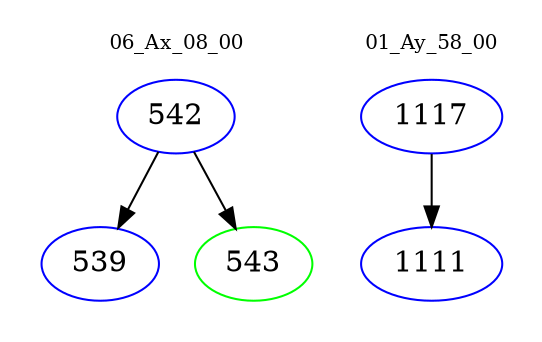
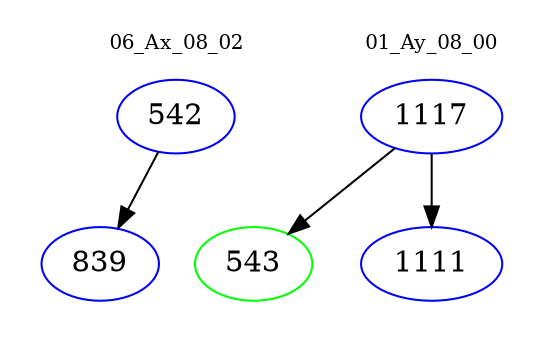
cluster "06_Ax_08_00": label "06_Ax_08_00" -> "06_Ax_08_02"
cluster "01_Ay_58_00": label "01_Ay_58_00" -> "01_Ay_08_00"
edge "542" -> "543": now "1117" -> "543"
node "539": label "539" -> "839"
